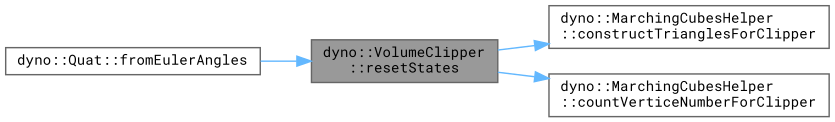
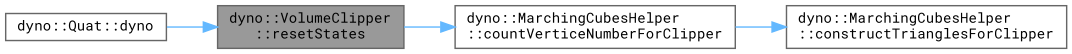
edge "dyno::VolumeClipper ::resetStates" -> "dyno::MarchingCubesHelper ::constructTrianglesForClipper": now "dyno::MarchingCubesHelper ::countVerticeNumberForClipper" -> "dyno::MarchingCubesHelper ::constructTrianglesForClipper"
node "dyno::Quat::fromEulerAngles": label "dyno::Quat::fromEulerAngles" -> "dyno::Quat::dyno"
